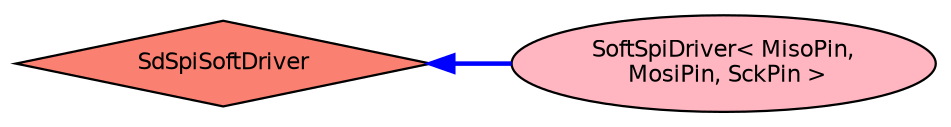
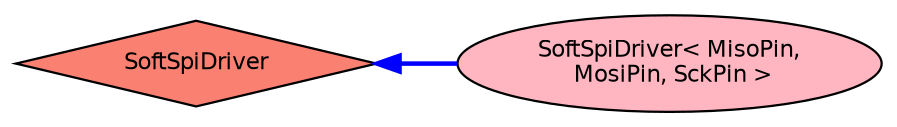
node "SdSpiSoftDriver": label "SdSpiSoftDriver" -> "SoftSpiDriver"
